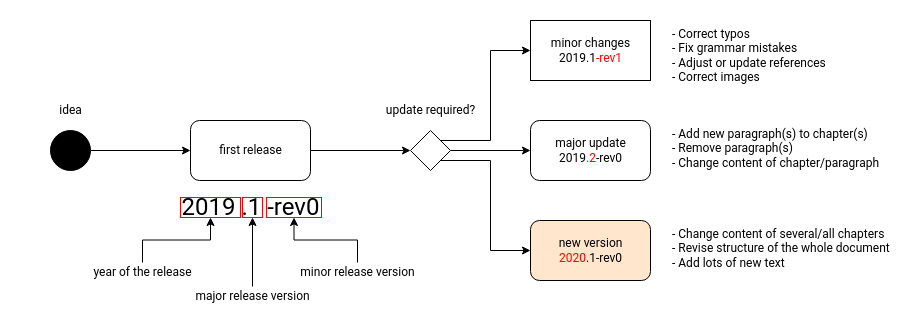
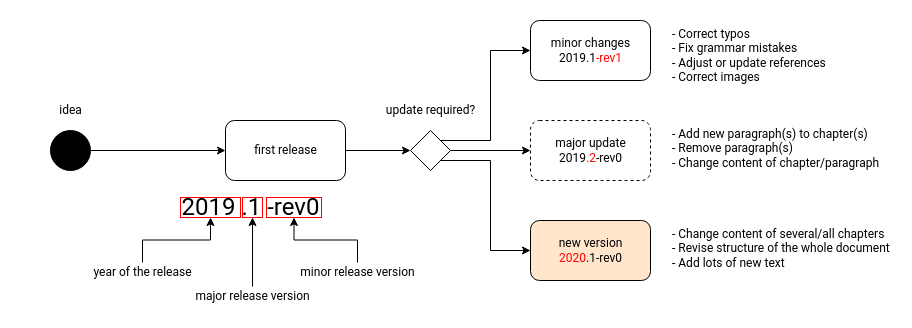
node "minor changes 2019.1-rev1": shape rectangle -> rounded rectangle
node "first release": moved (251, 151) -> (286, 151)
node "major update 2019.2-rev0": style solid -> dashed
